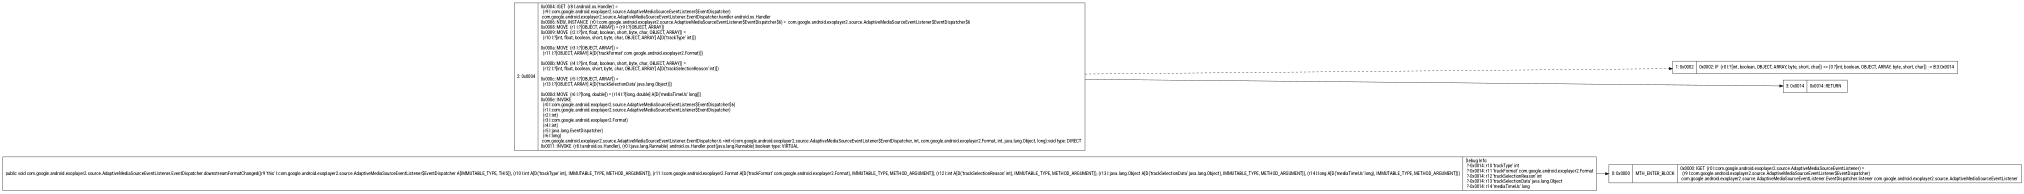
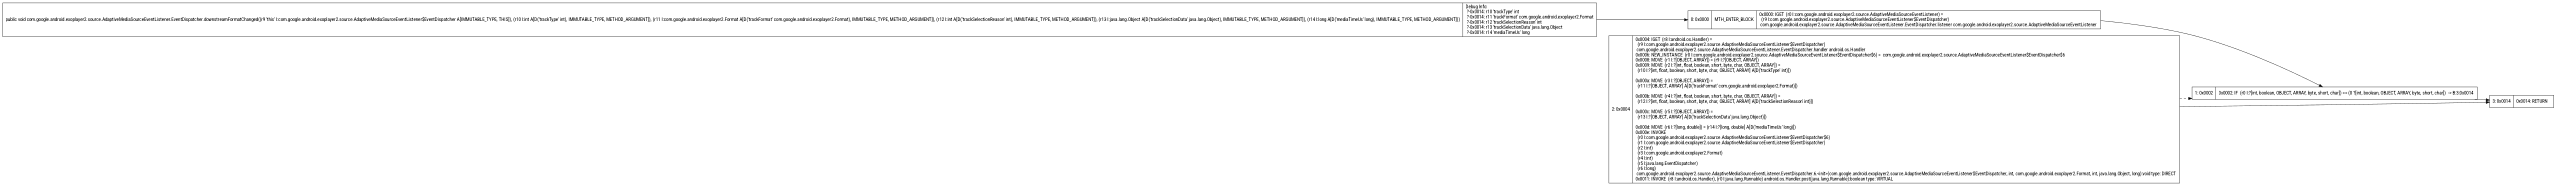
edge "0: 0x0000" -> "1: 0x0002": added
edge "1: 0x0002" -> "3: 0x0014": added
